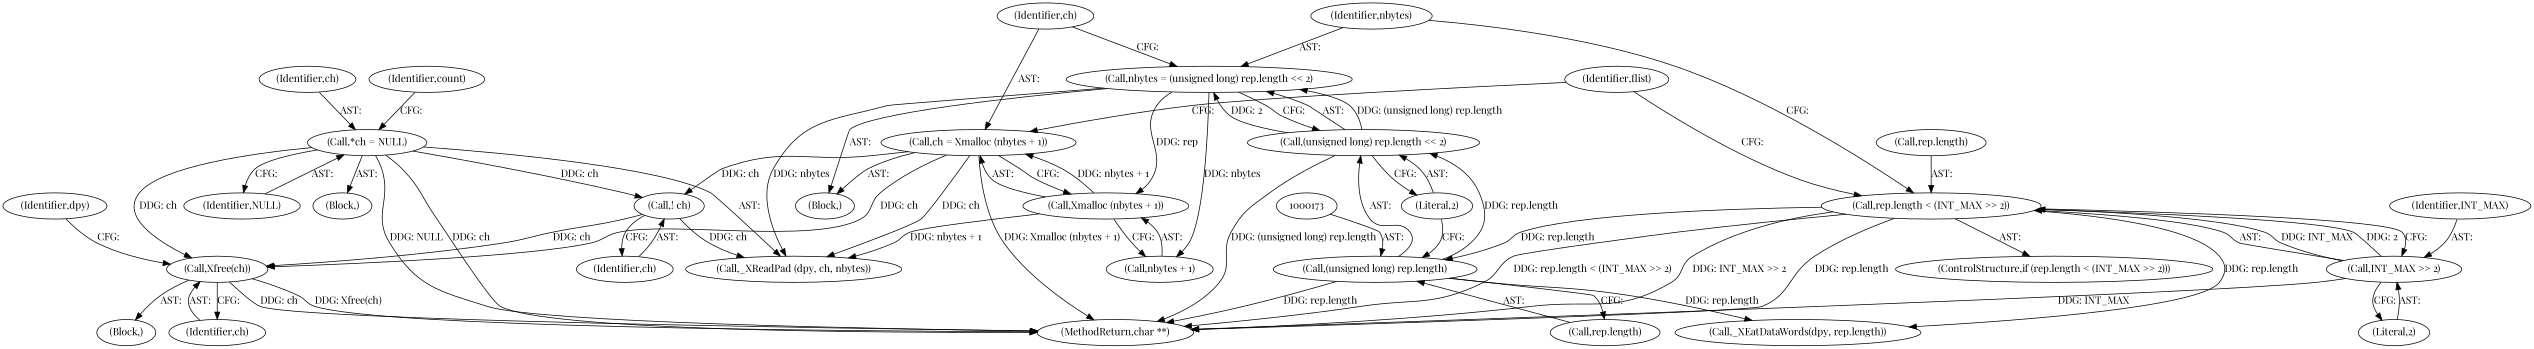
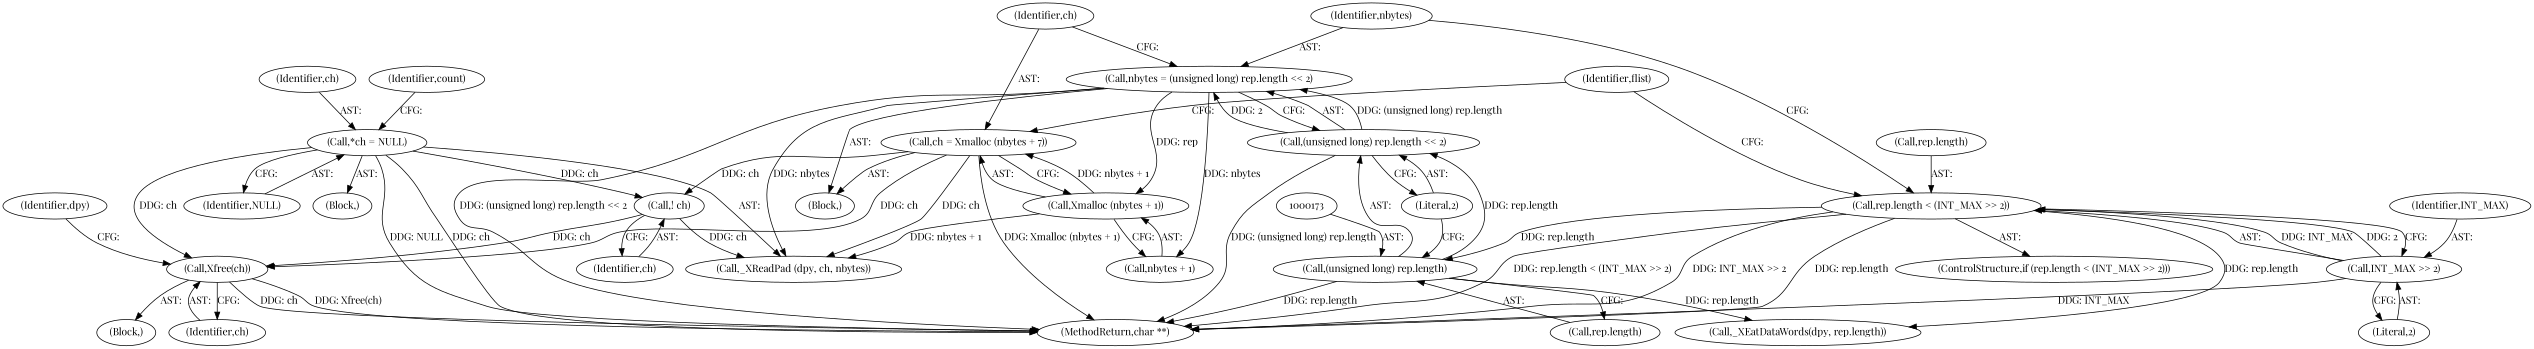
node "(Call,ch = Xmalloc (nbytes + 1))": label "(Call,ch = Xmalloc (nbytes + 1))" -> "(Call,ch = Xmalloc (nbytes + 7))"
edge "(Call,nbytes = (unsigned long) rep.length << 2)" -> "(MethodReturn,char **)": added, label "DDG: (unsigned long) rep.length << 2"
